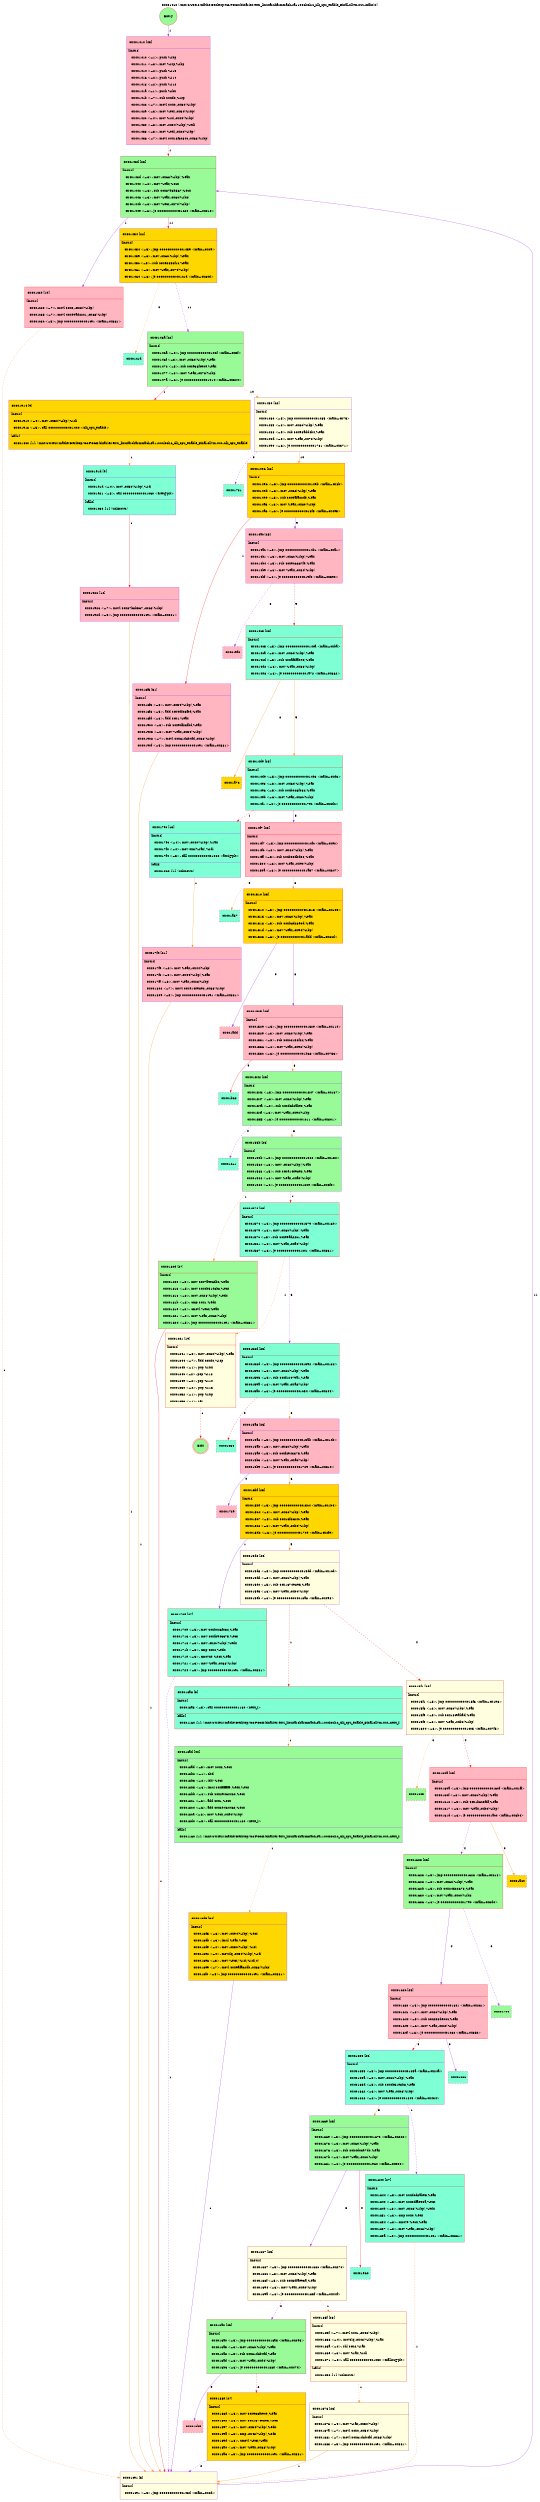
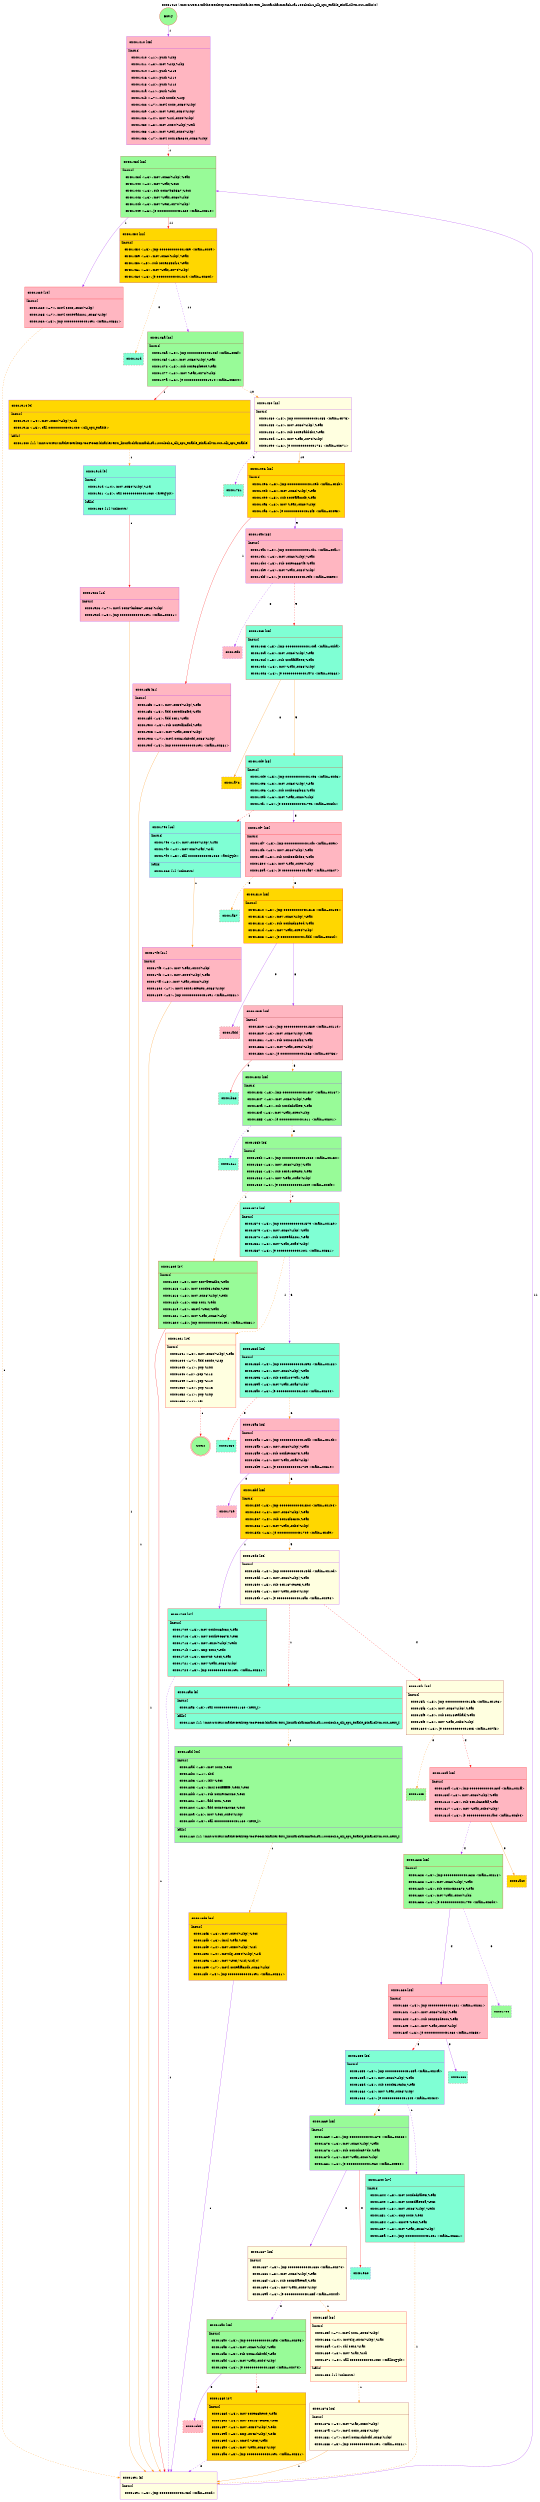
node "Exit": label "Exit" -> "Users"
